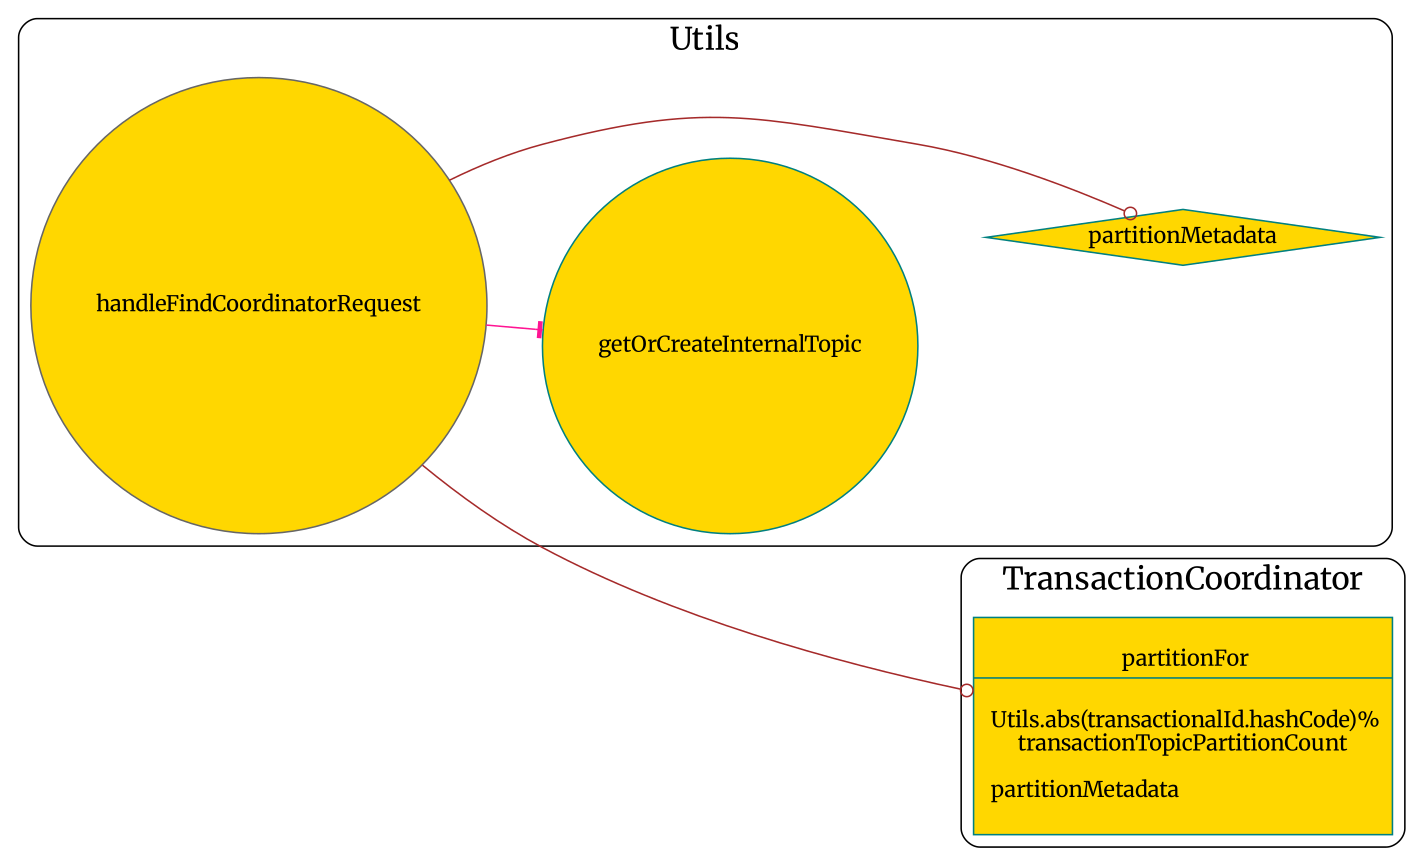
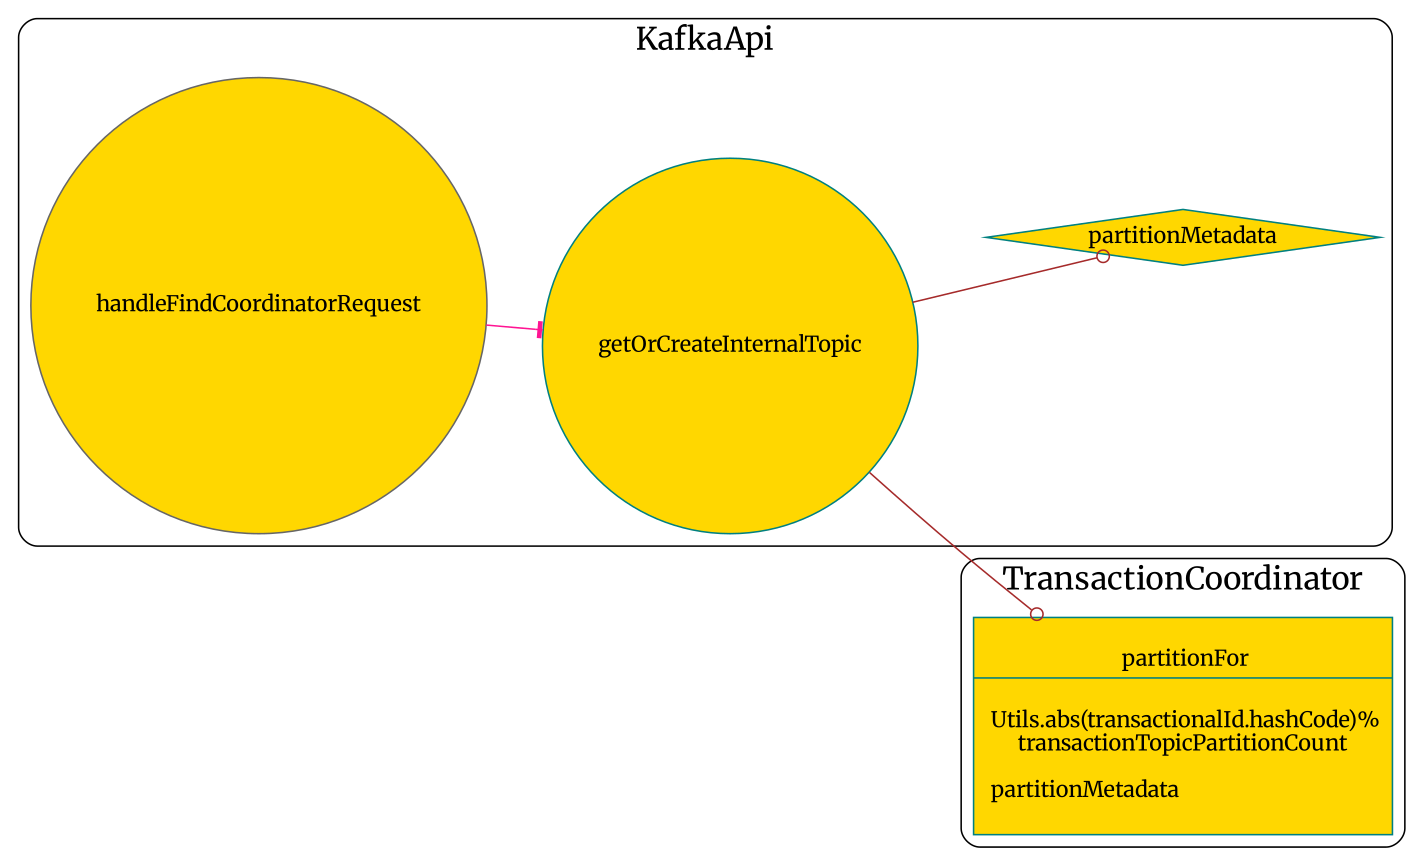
cluster "Utils": label "Utils" -> "KafkaApi"
edge "handleFindCoordinatorRequest" -> "partitionMetadata": now "getOrCreateInternalTopic" -> "partitionMetadata"
edge "handleFindCoordinatorRequest" -> "partitionFor": now "getOrCreateInternalTopic" -> "partitionFor"
